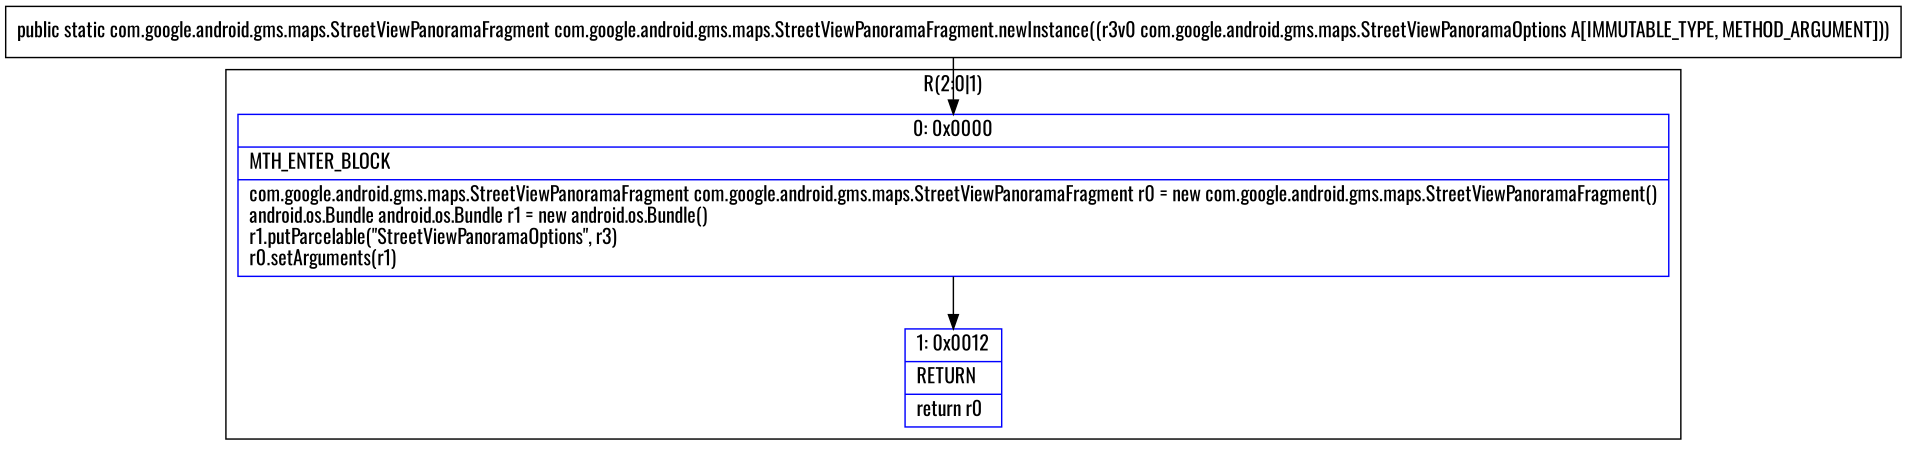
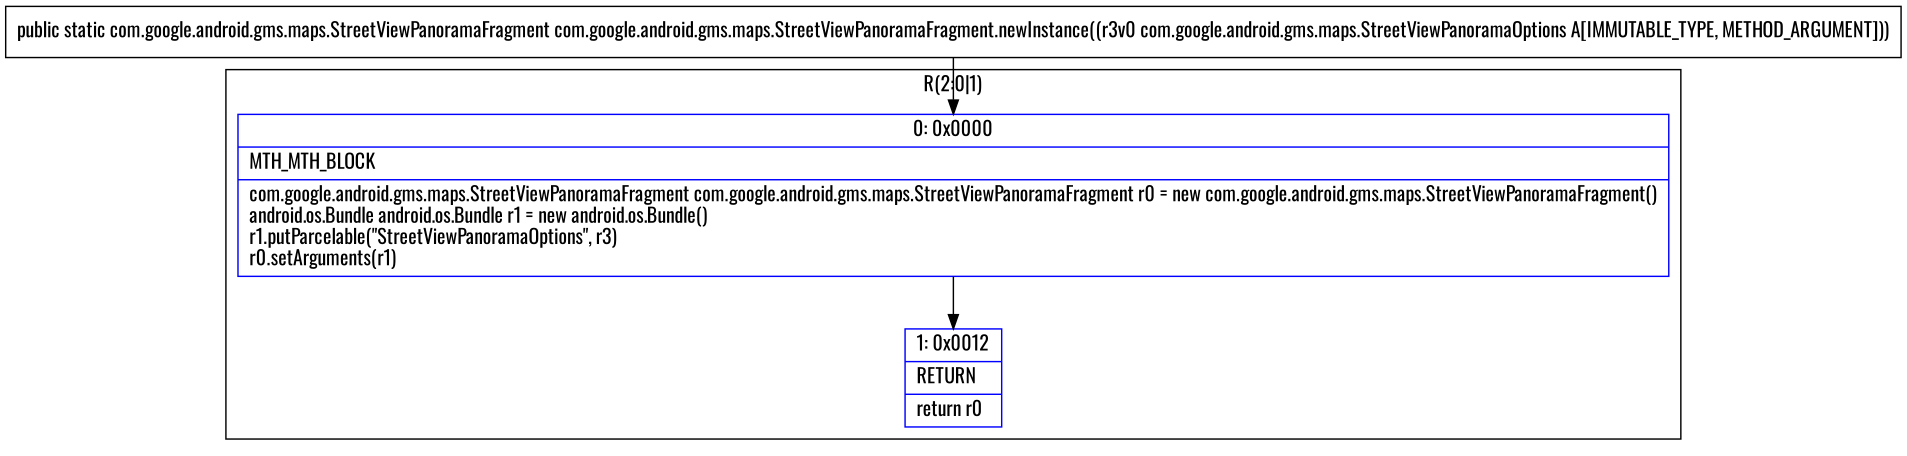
node "0: 0x0000": text "MTH_ENTER_BLOCK" -> "MTH_MTH_BLOCK"
